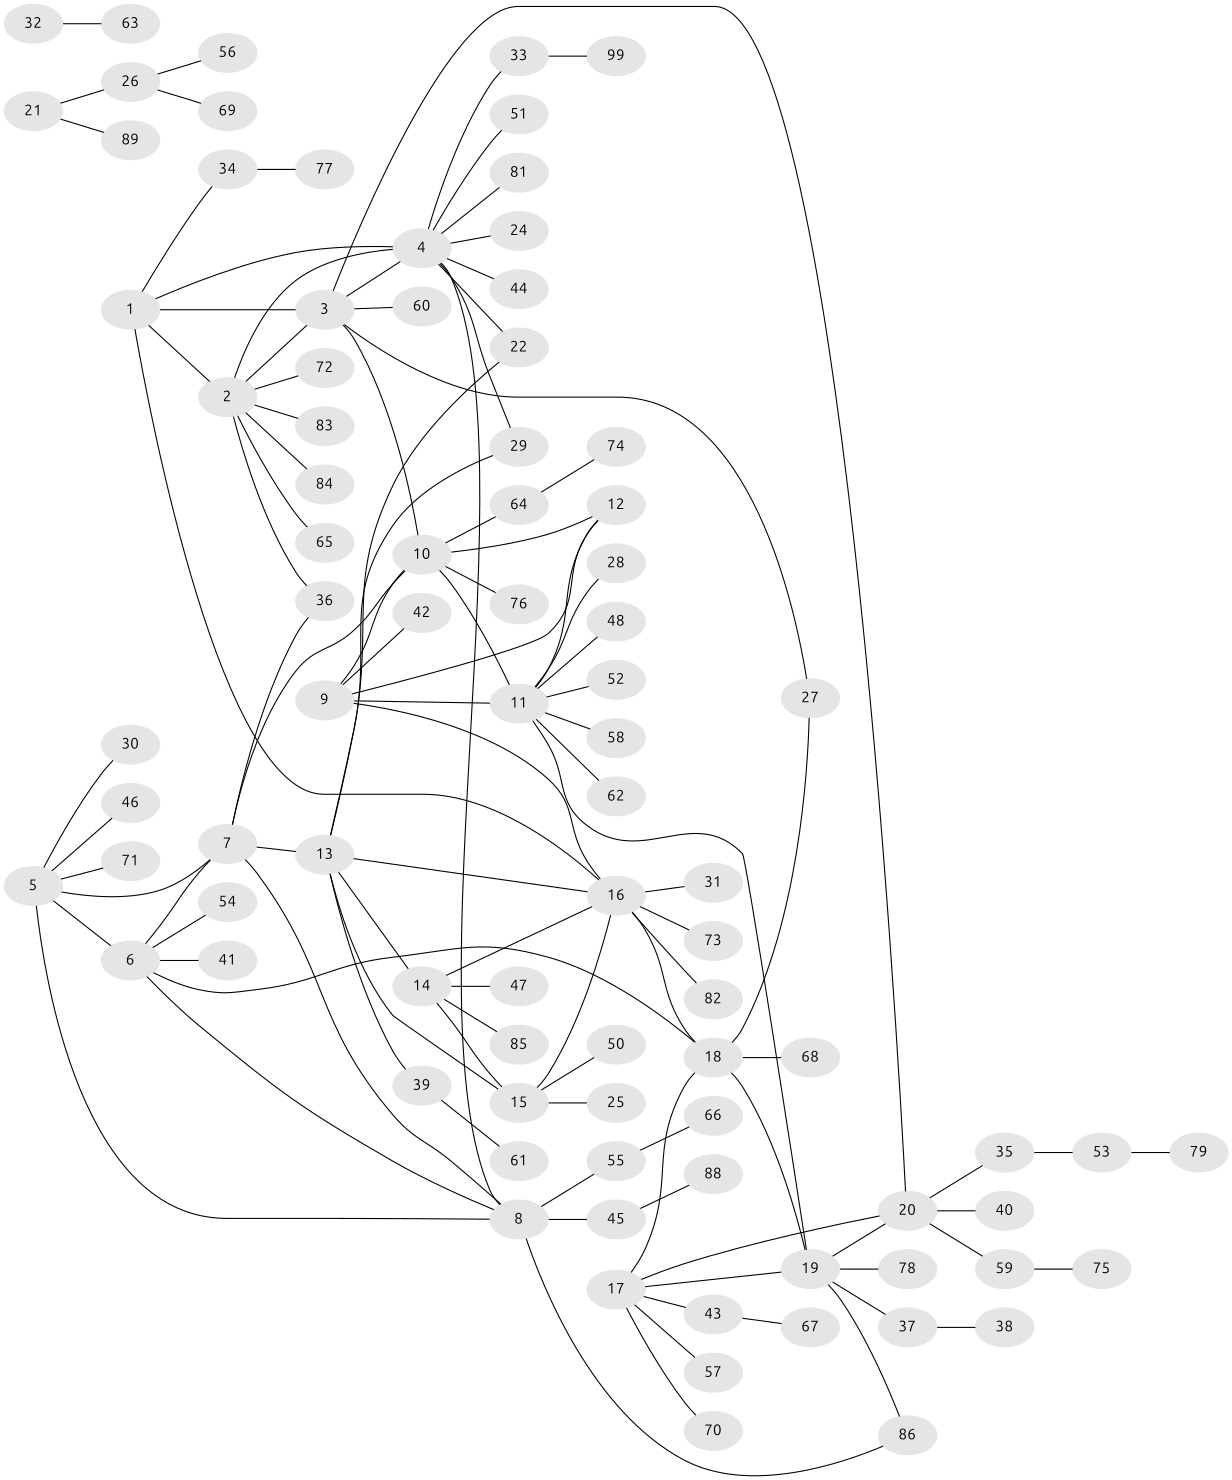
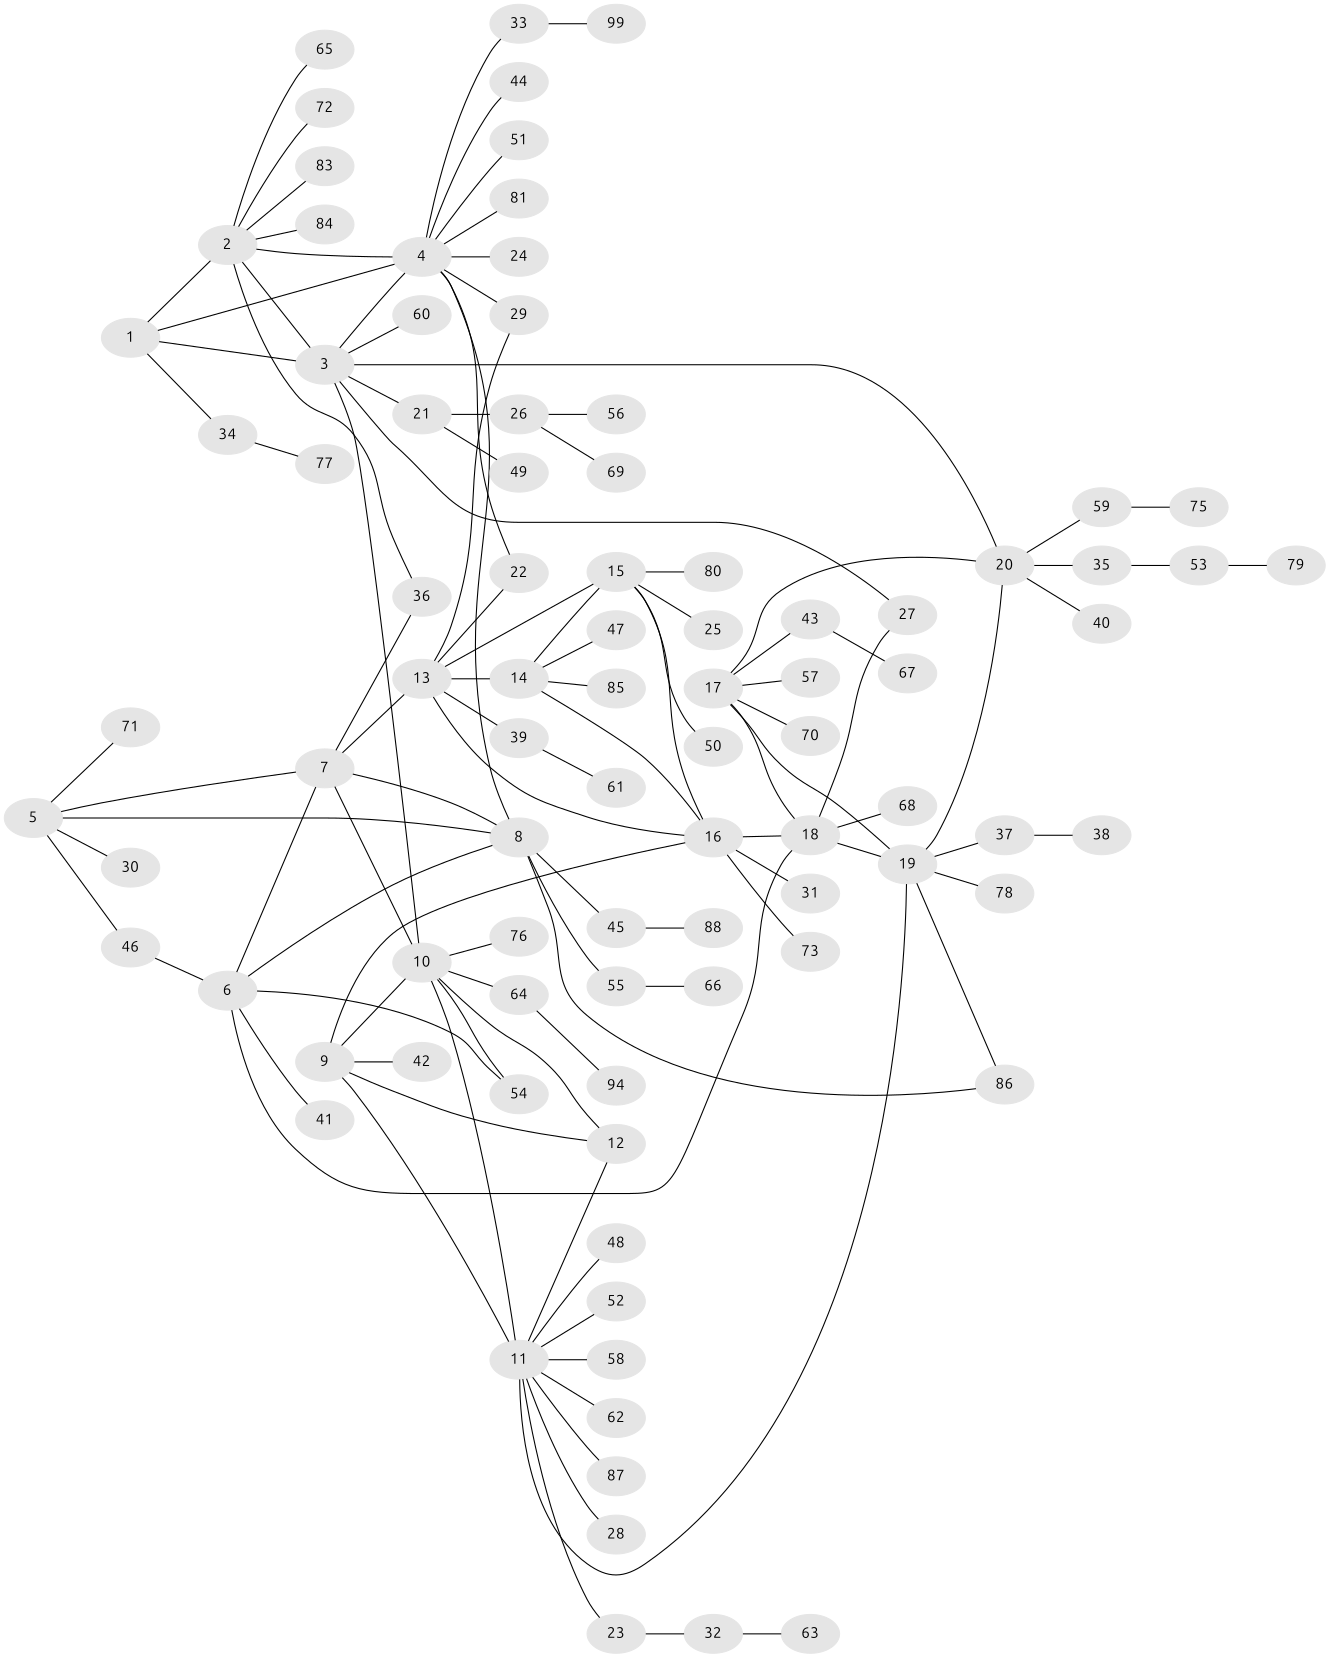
node "89": label "89" -> "49"
edge "3" -- "21": added
node "74": label "74" -> "94"
node "80": added
edge "1" -- "16": removed
edge "5" -- "6": now "46" -- "6"
node "82": removed
edge "10" -- "54": added
node "87": added
node "23": added
